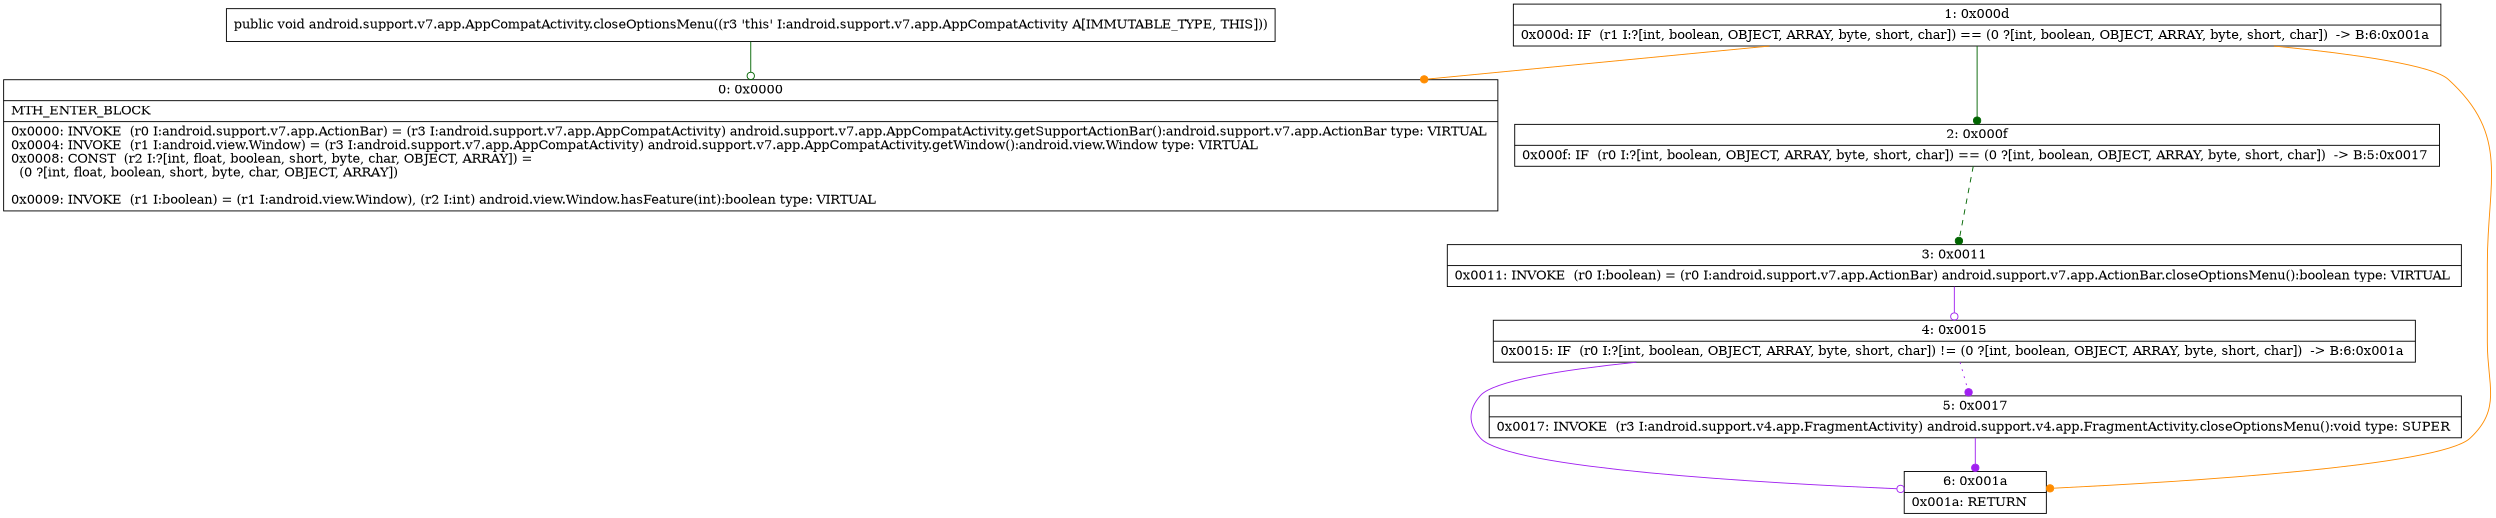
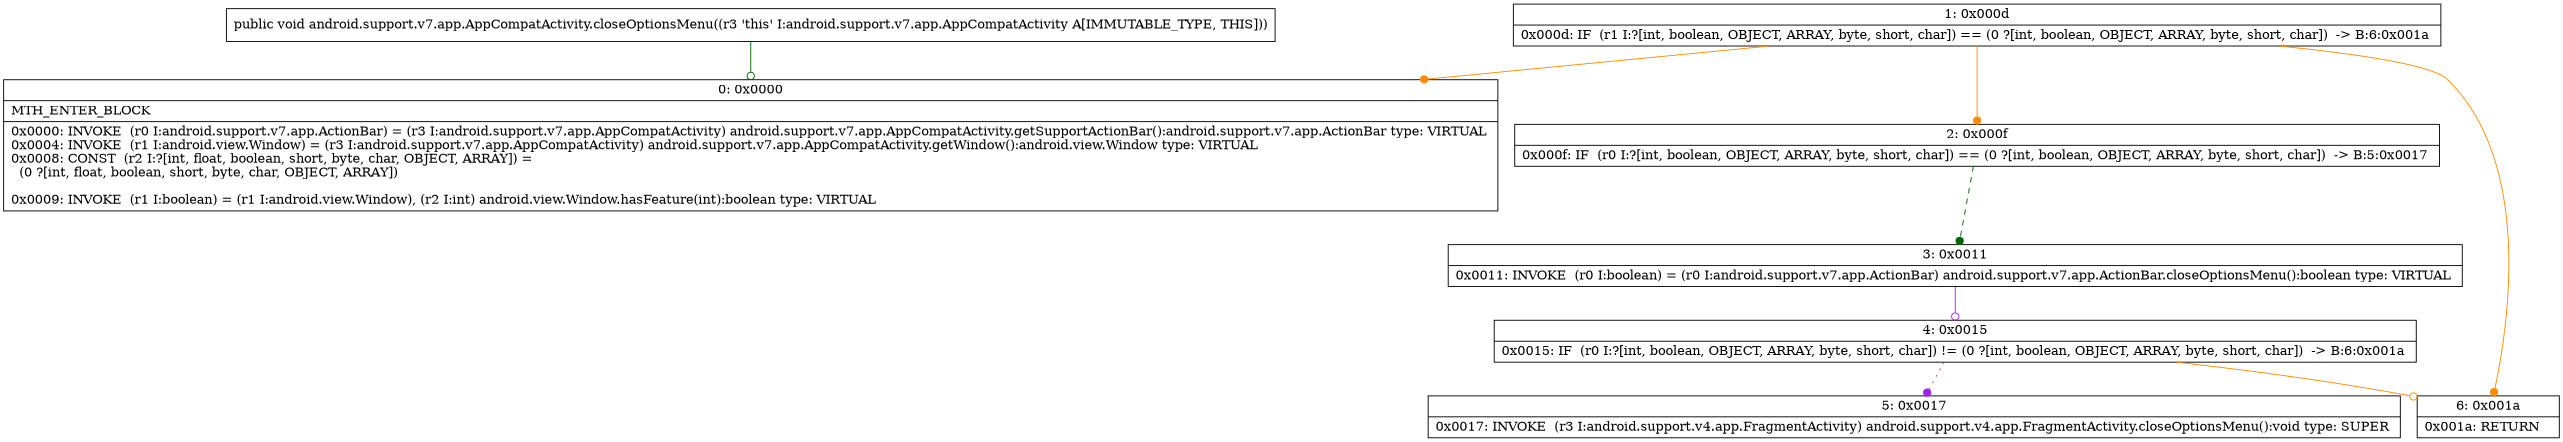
edge "1: 0x000d" -> "2: 0x000f": color darkgreen -> darkorange
edge "5: 0x0017" -> "6: 0x001a": removed
edge "4: 0x0015" -> "6: 0x001a": color purple -> darkorange
